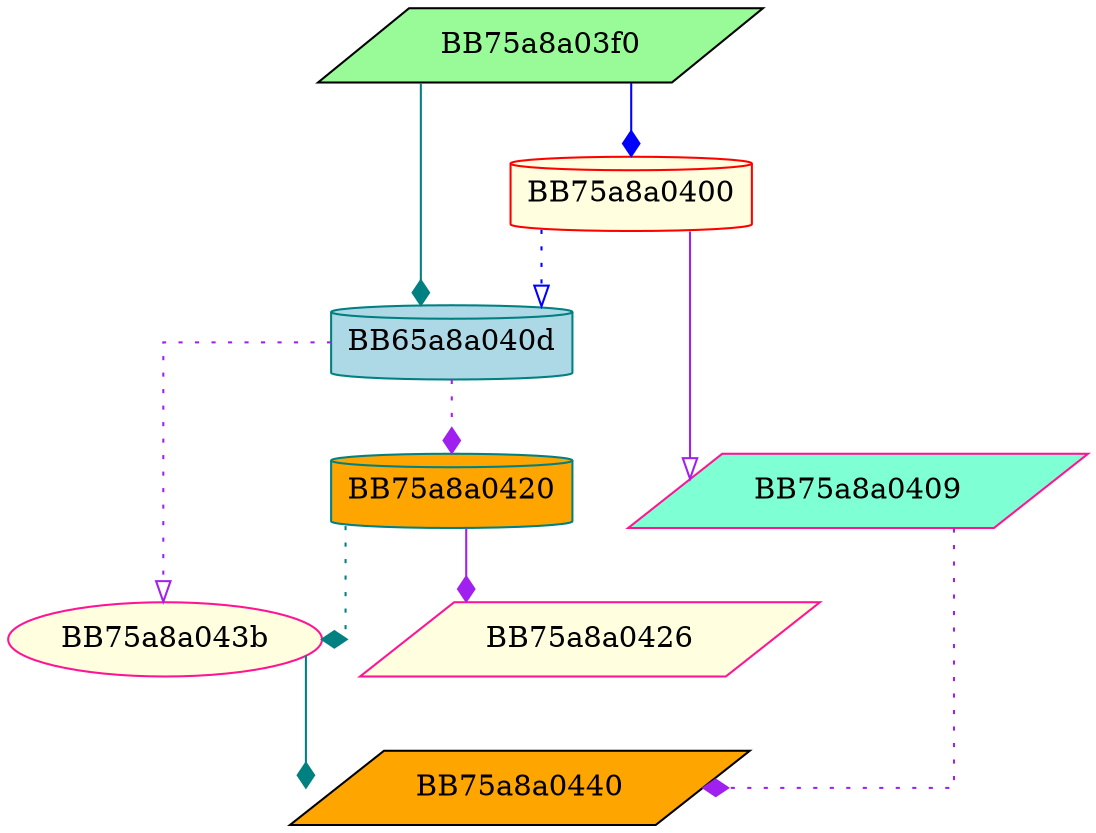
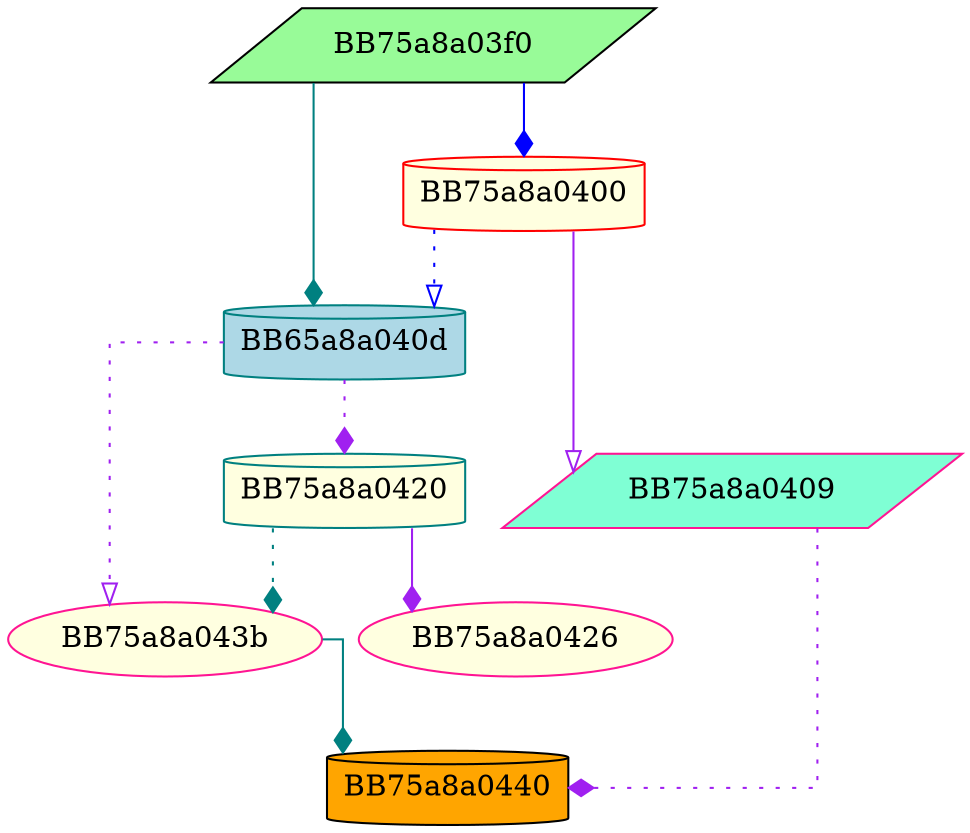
node "BB75a8a0420": fillcolor orange -> lightyellow
node "BB75a8a0426": shape parallelogram -> ellipse
node "BB75a8a0440": shape parallelogram -> cylinder
